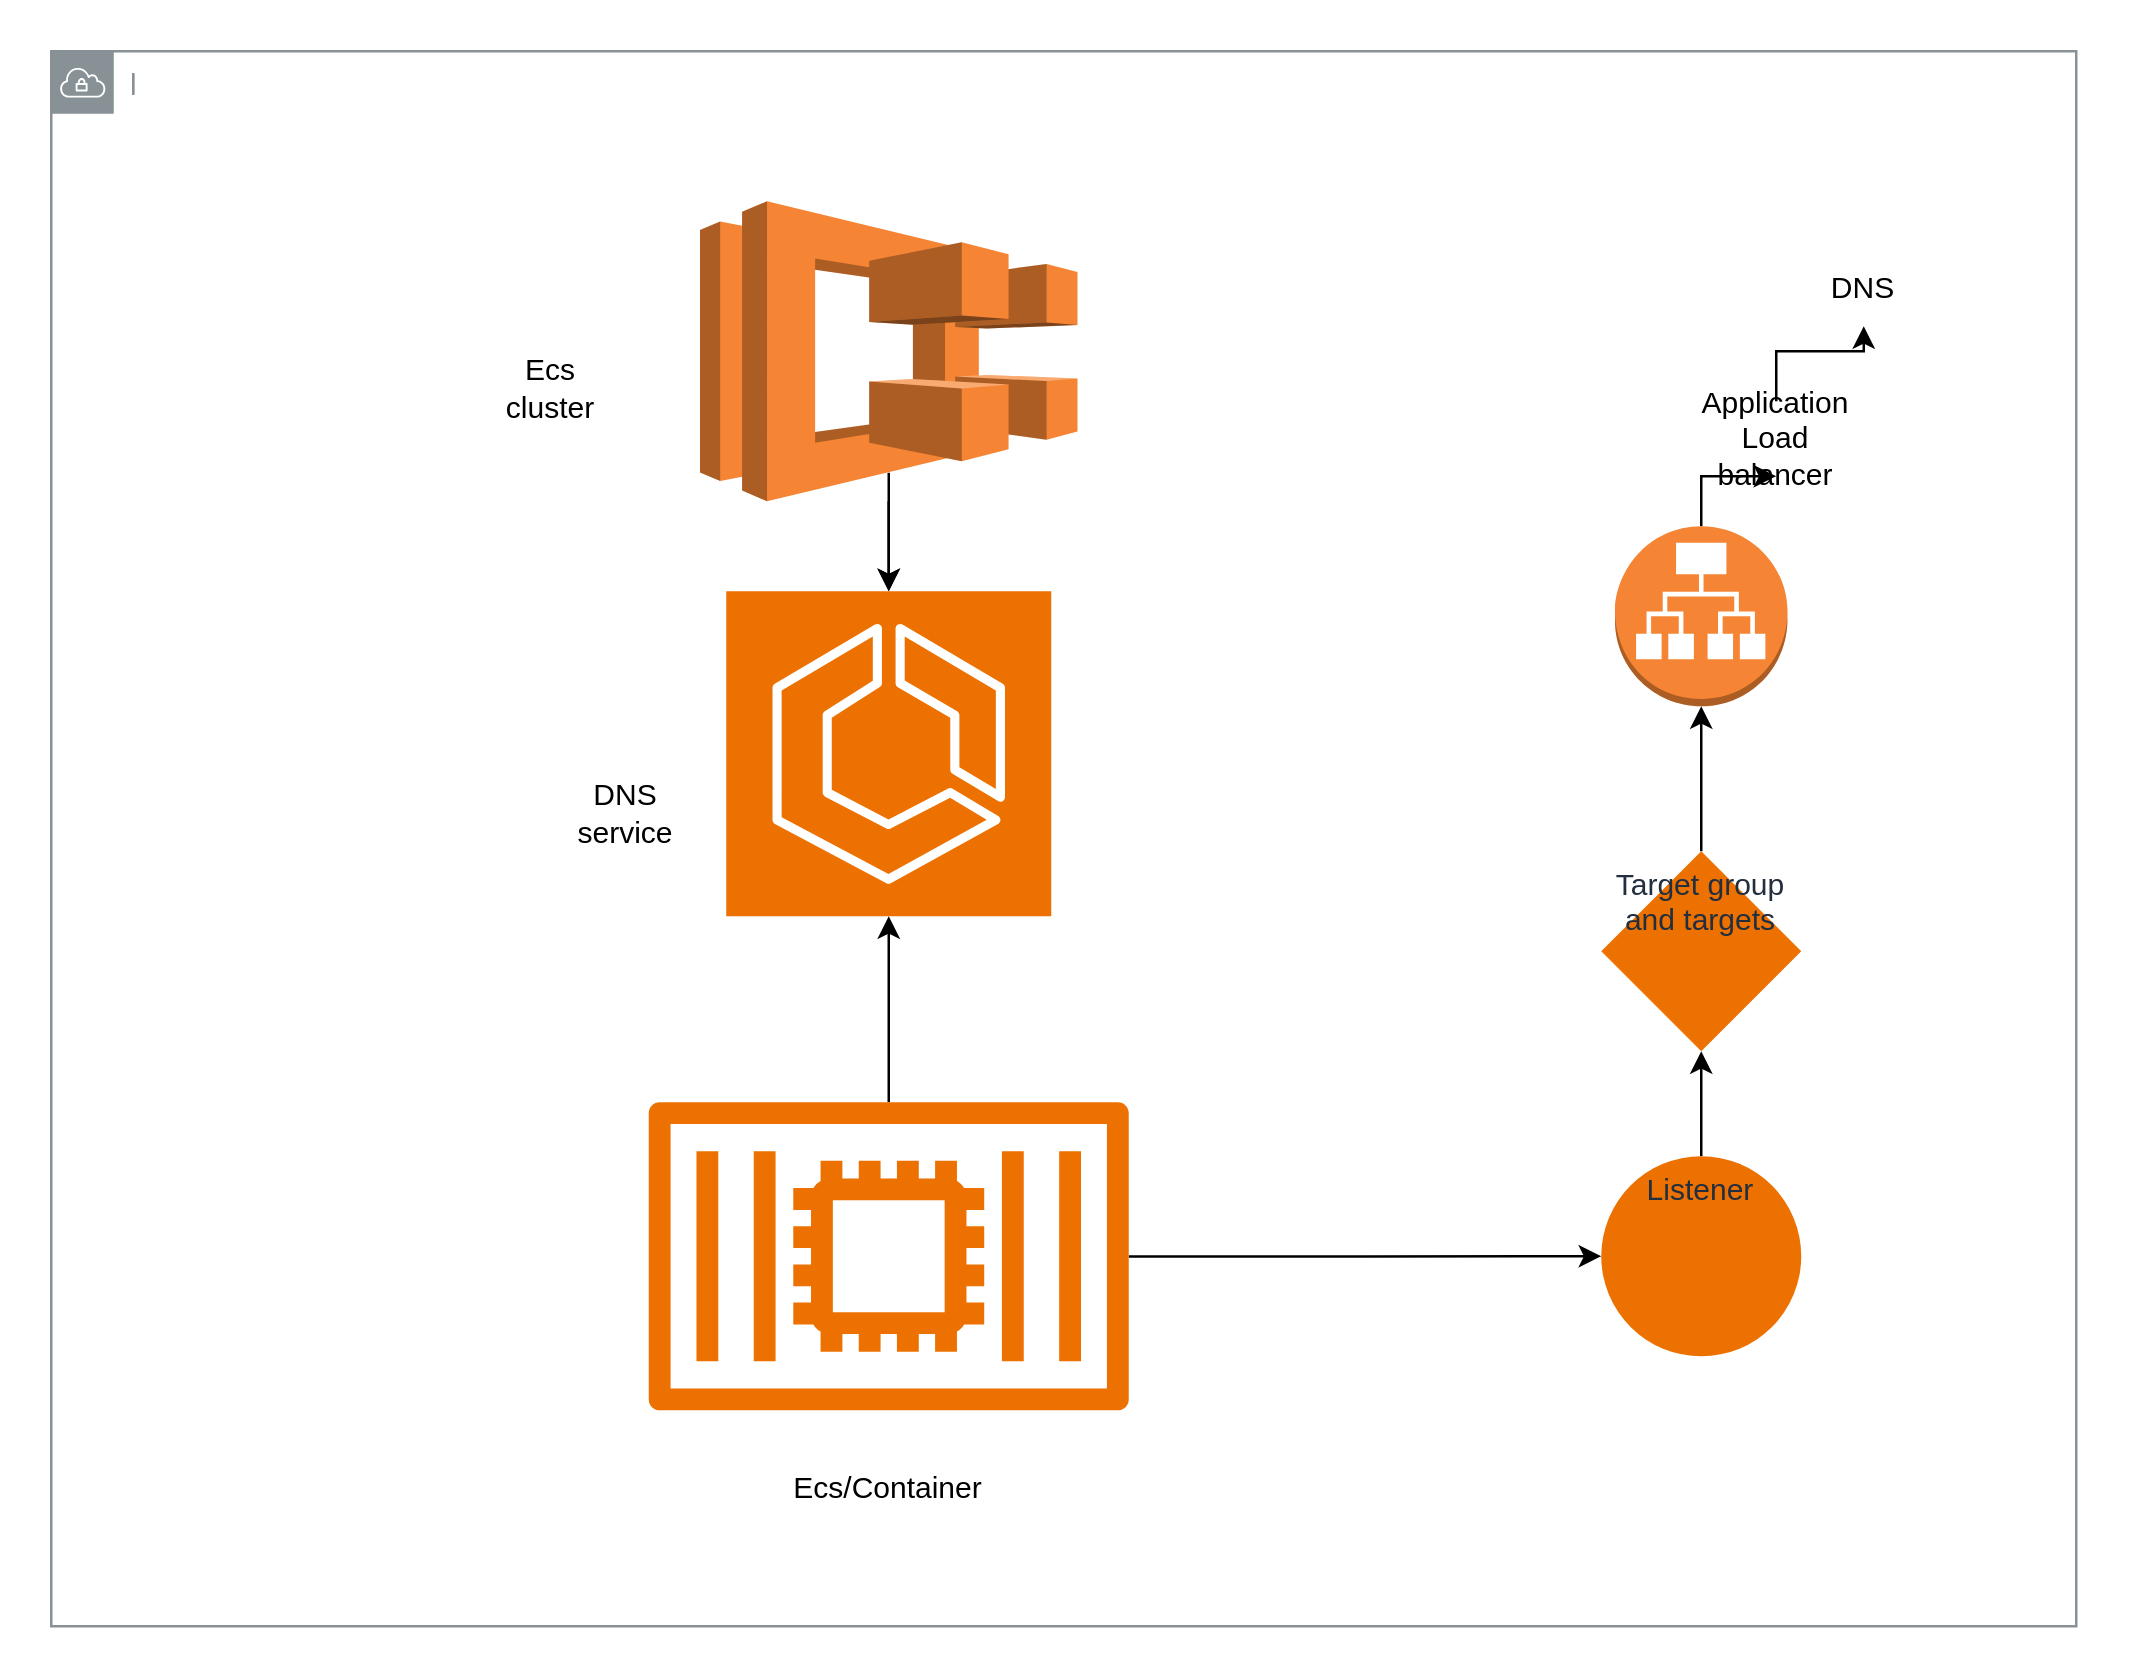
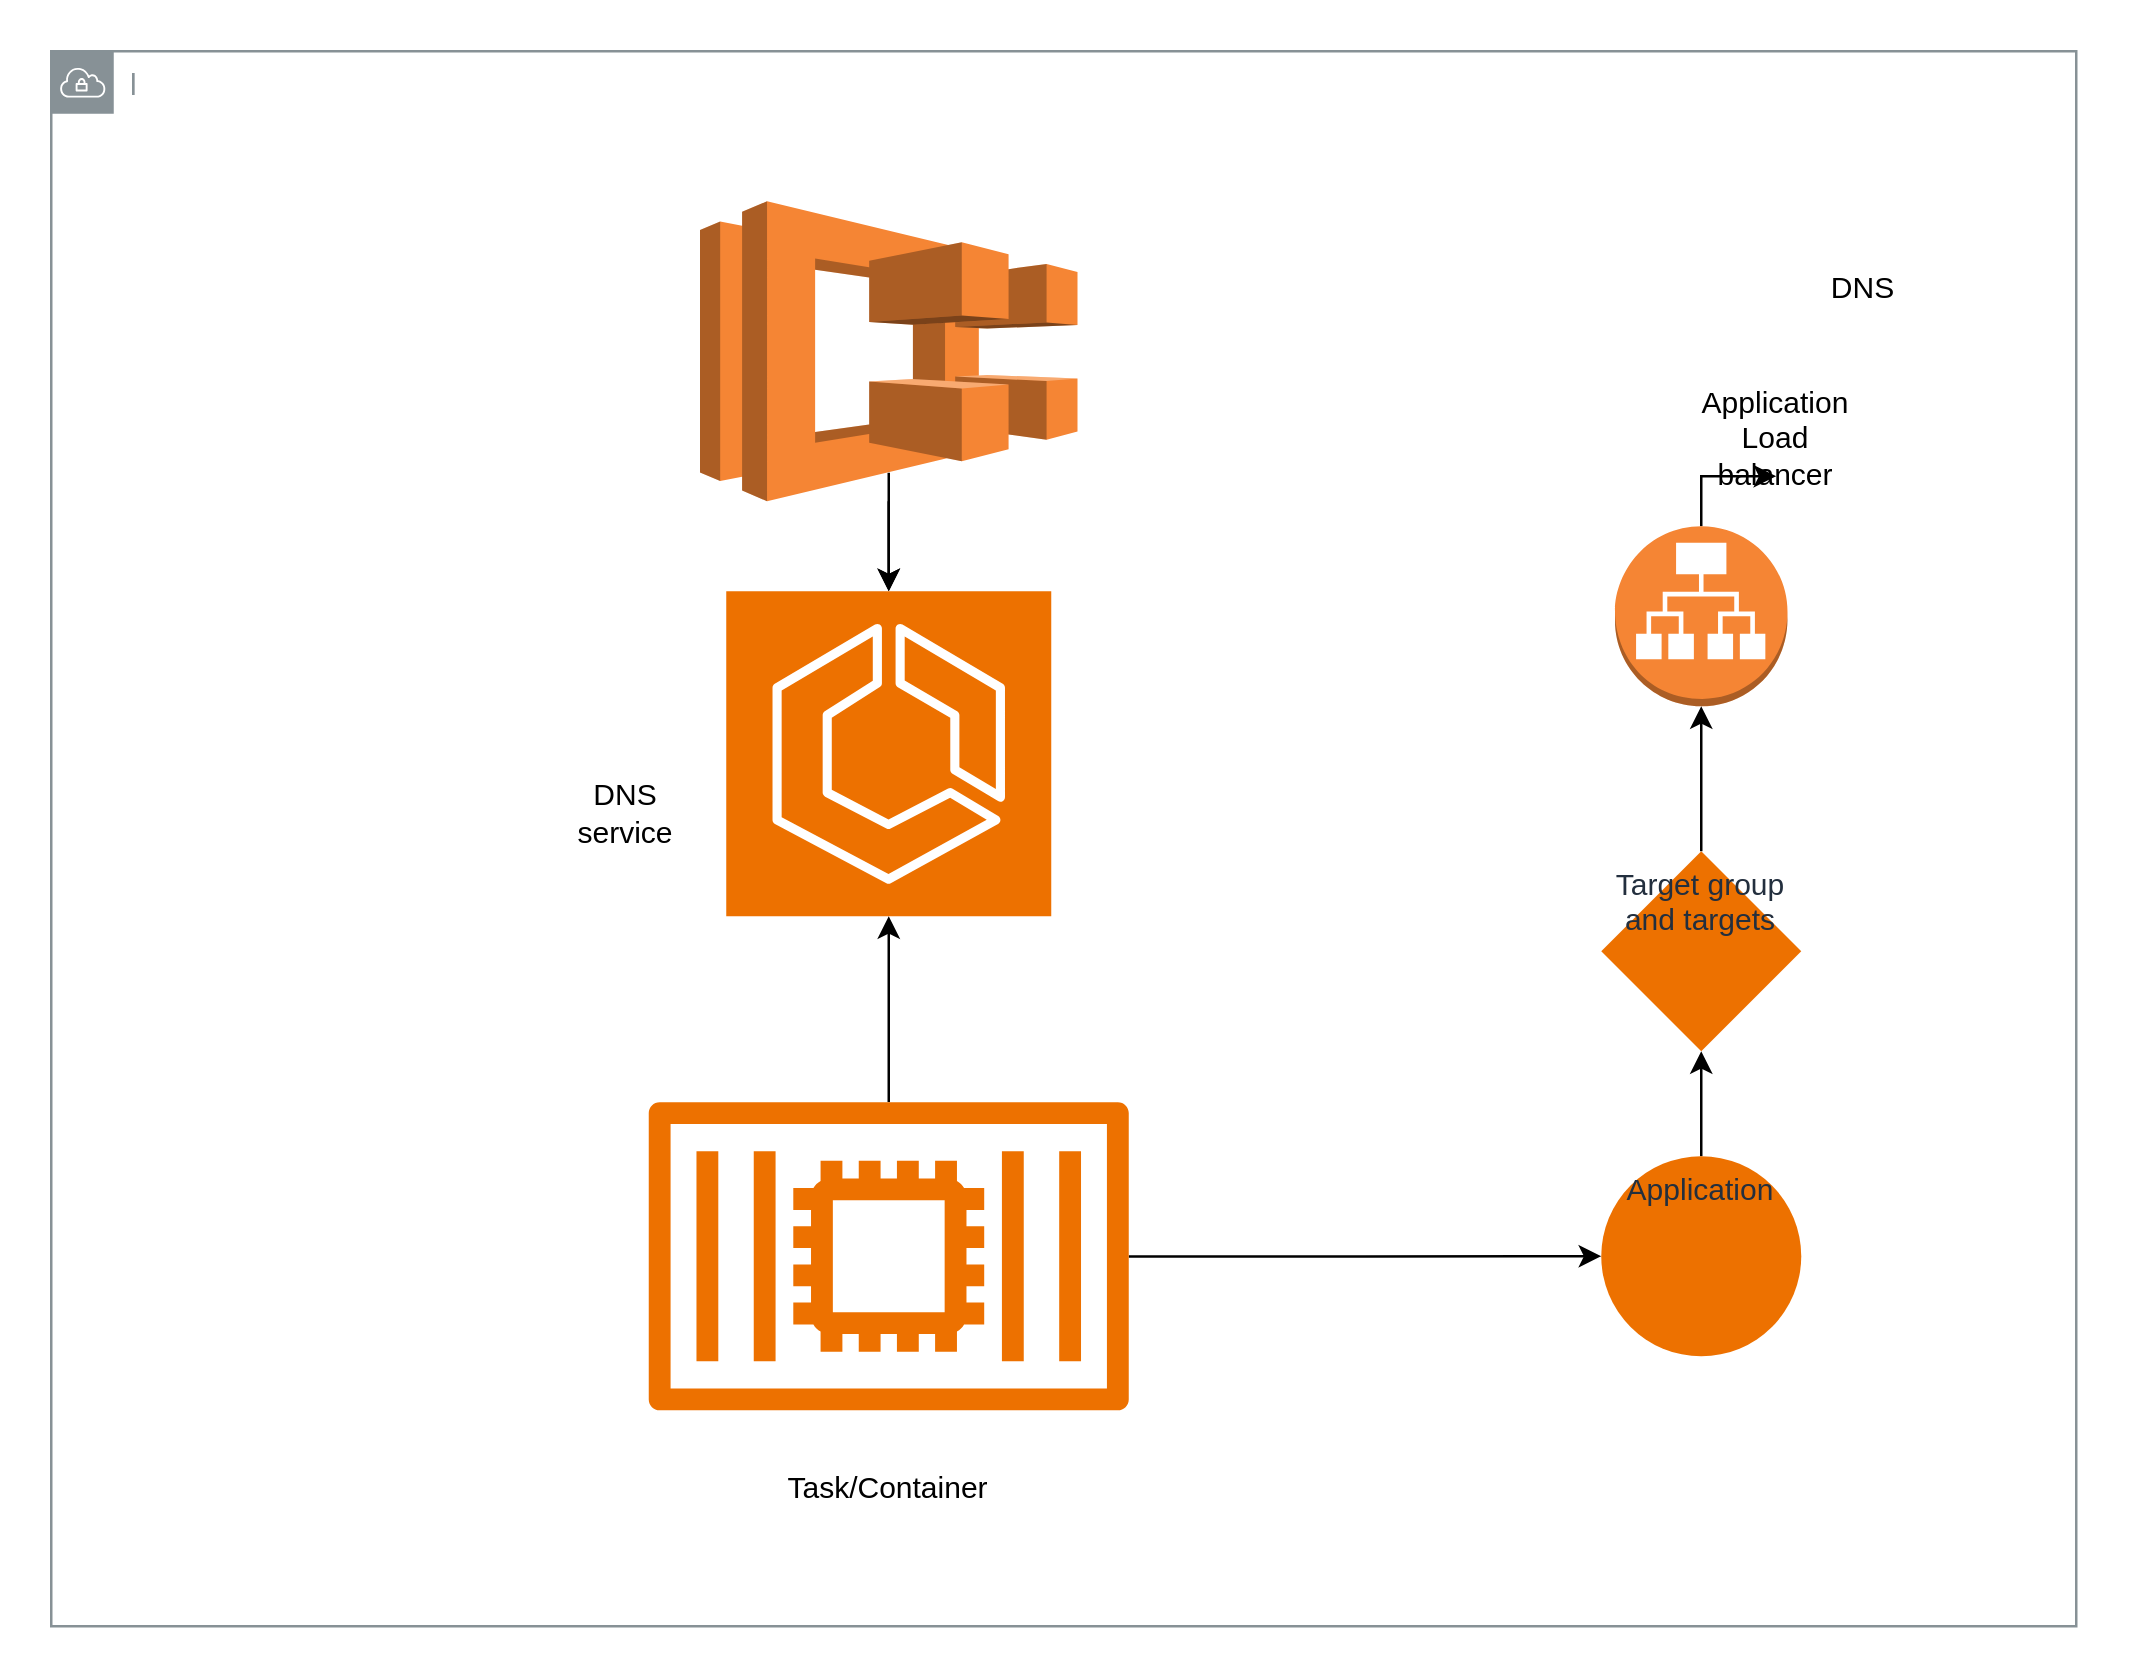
edge "Application Load balancer" -> "DNS": removed
node "Ecs cluster": removed
node "Listener": label "Listener" -> "Application"
node "Ecs/Container": label "Ecs/Container" -> "Task/Container"
